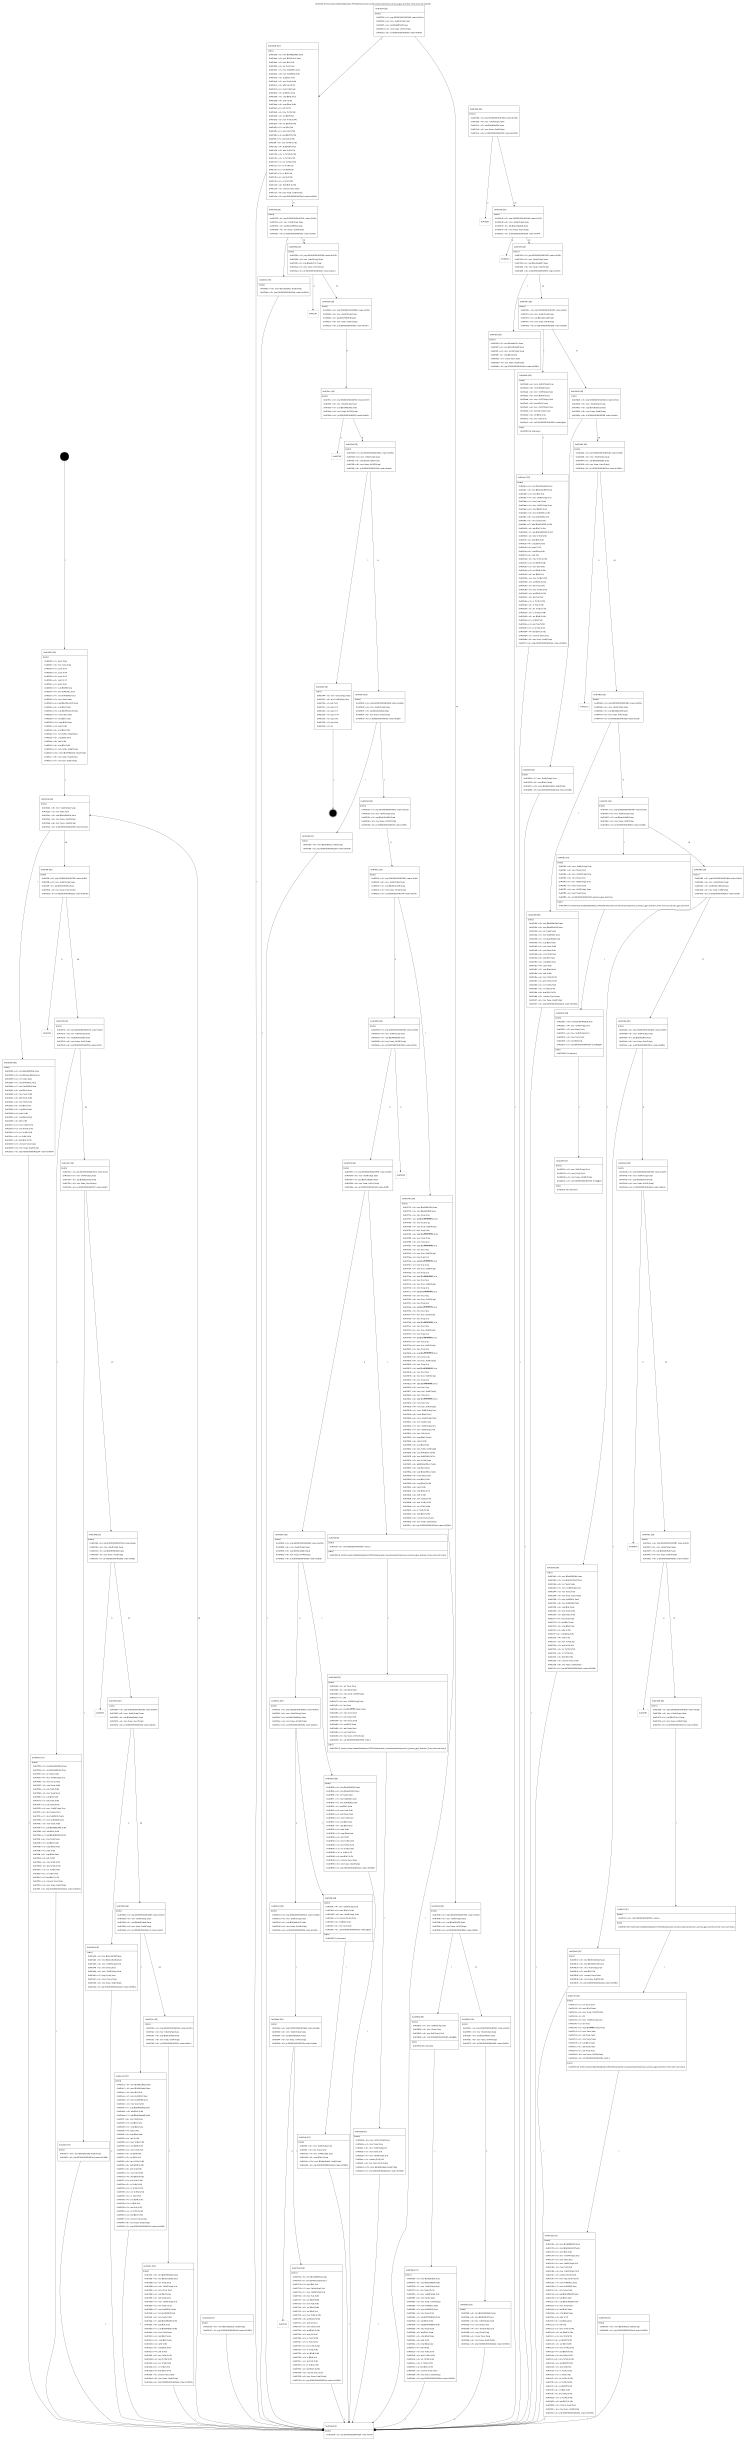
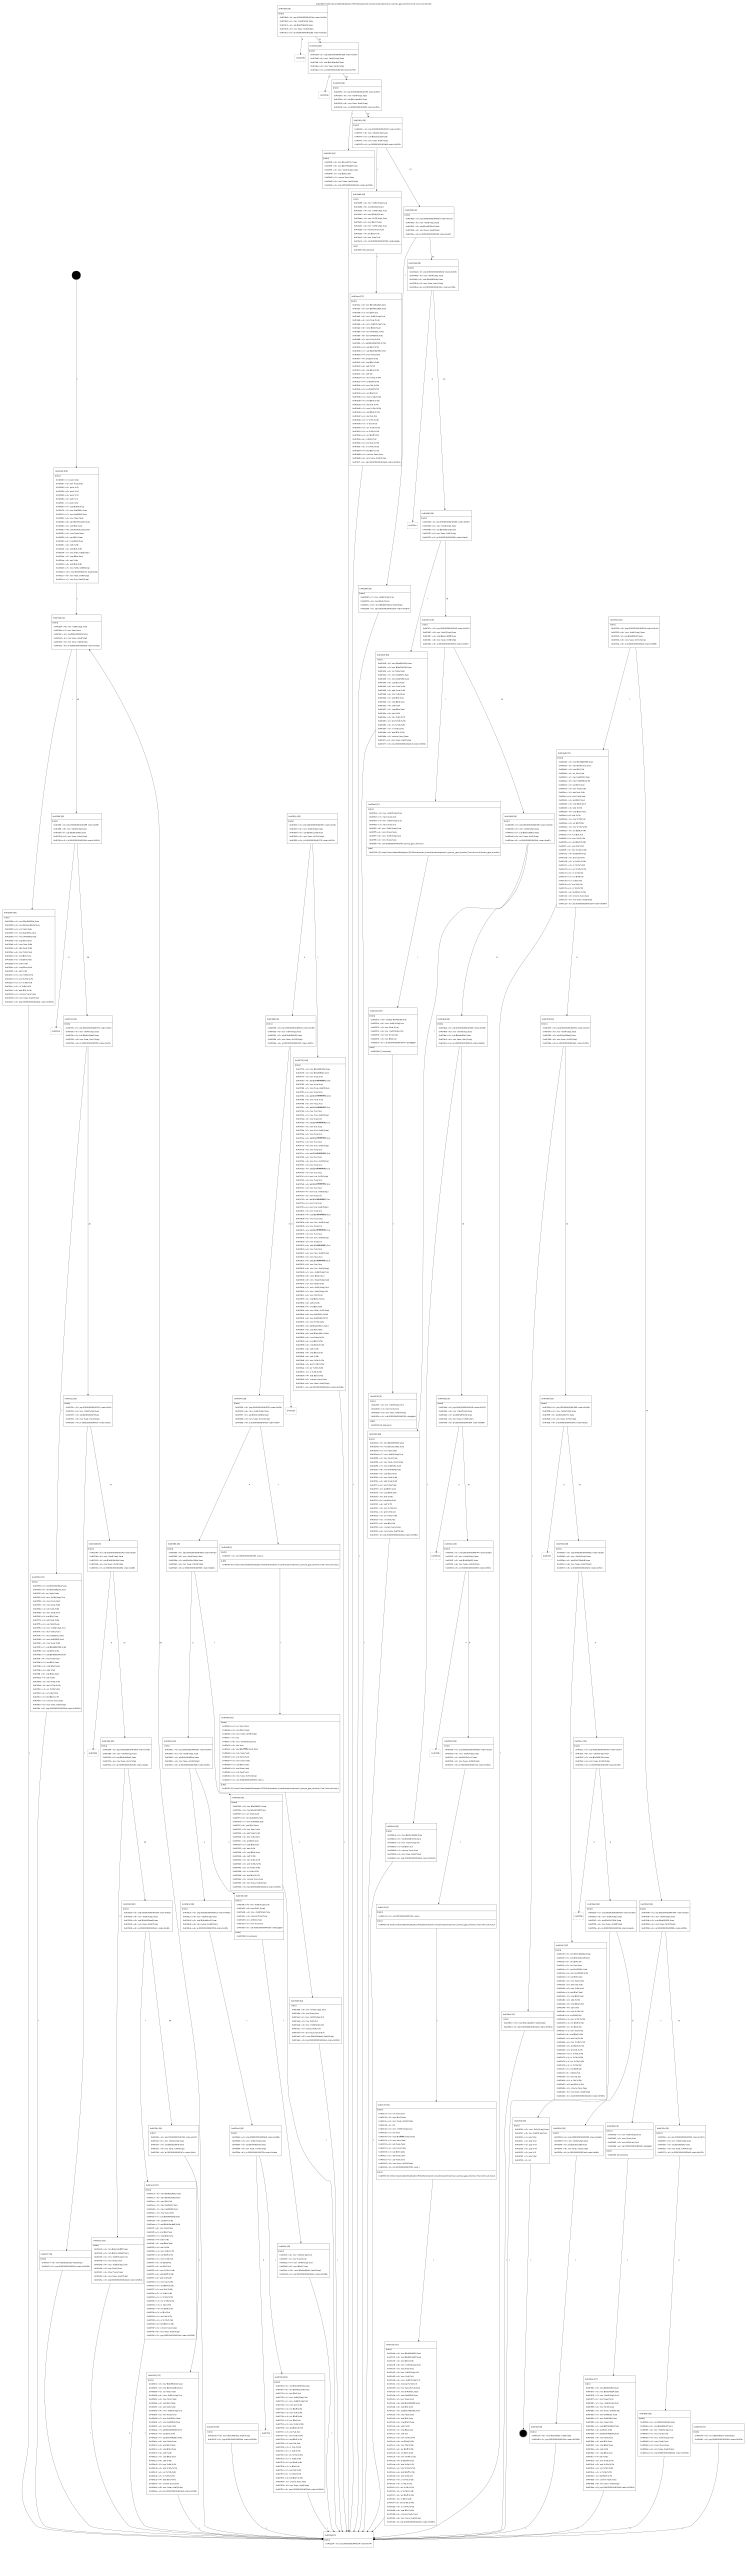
node "0x401620 [28]": removed
node "0x401a10 [137]": added
